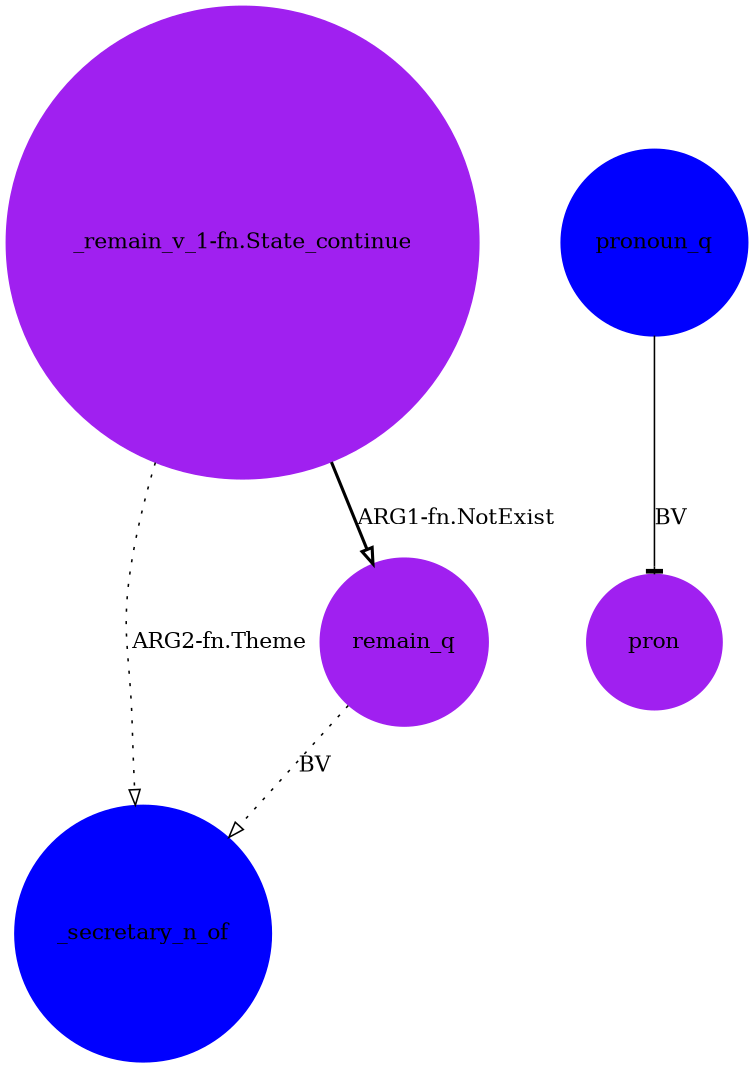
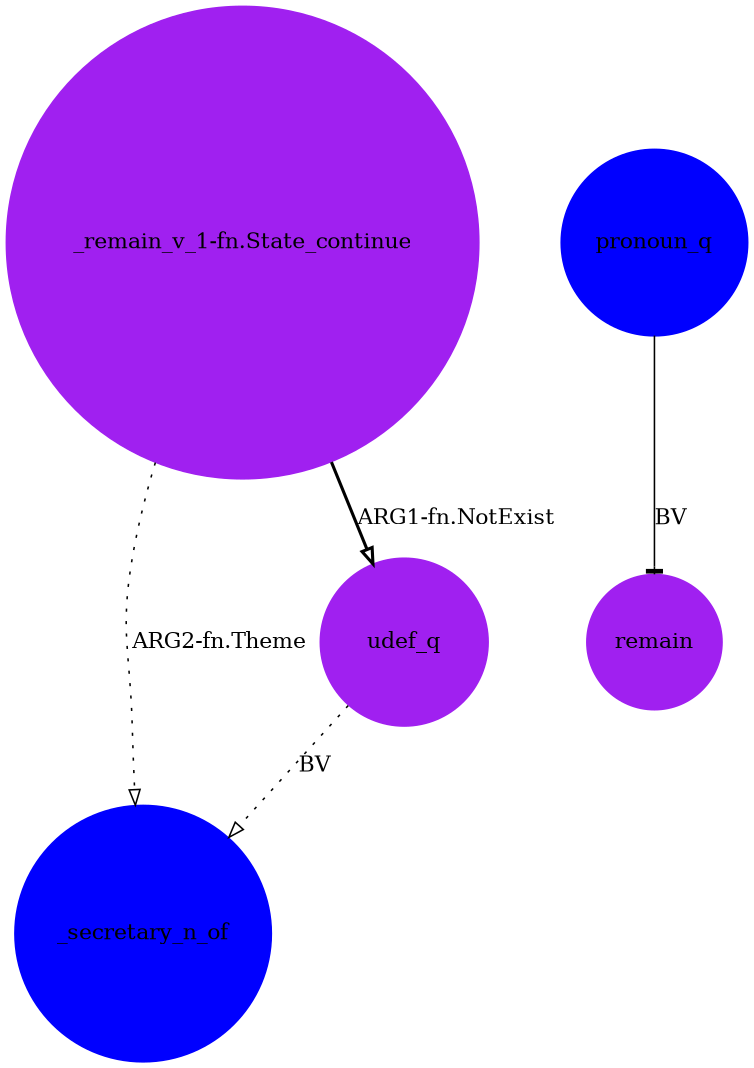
node "remain_q": label "remain_q" -> "udef_q"
node "pron": label "pron" -> "remain"
